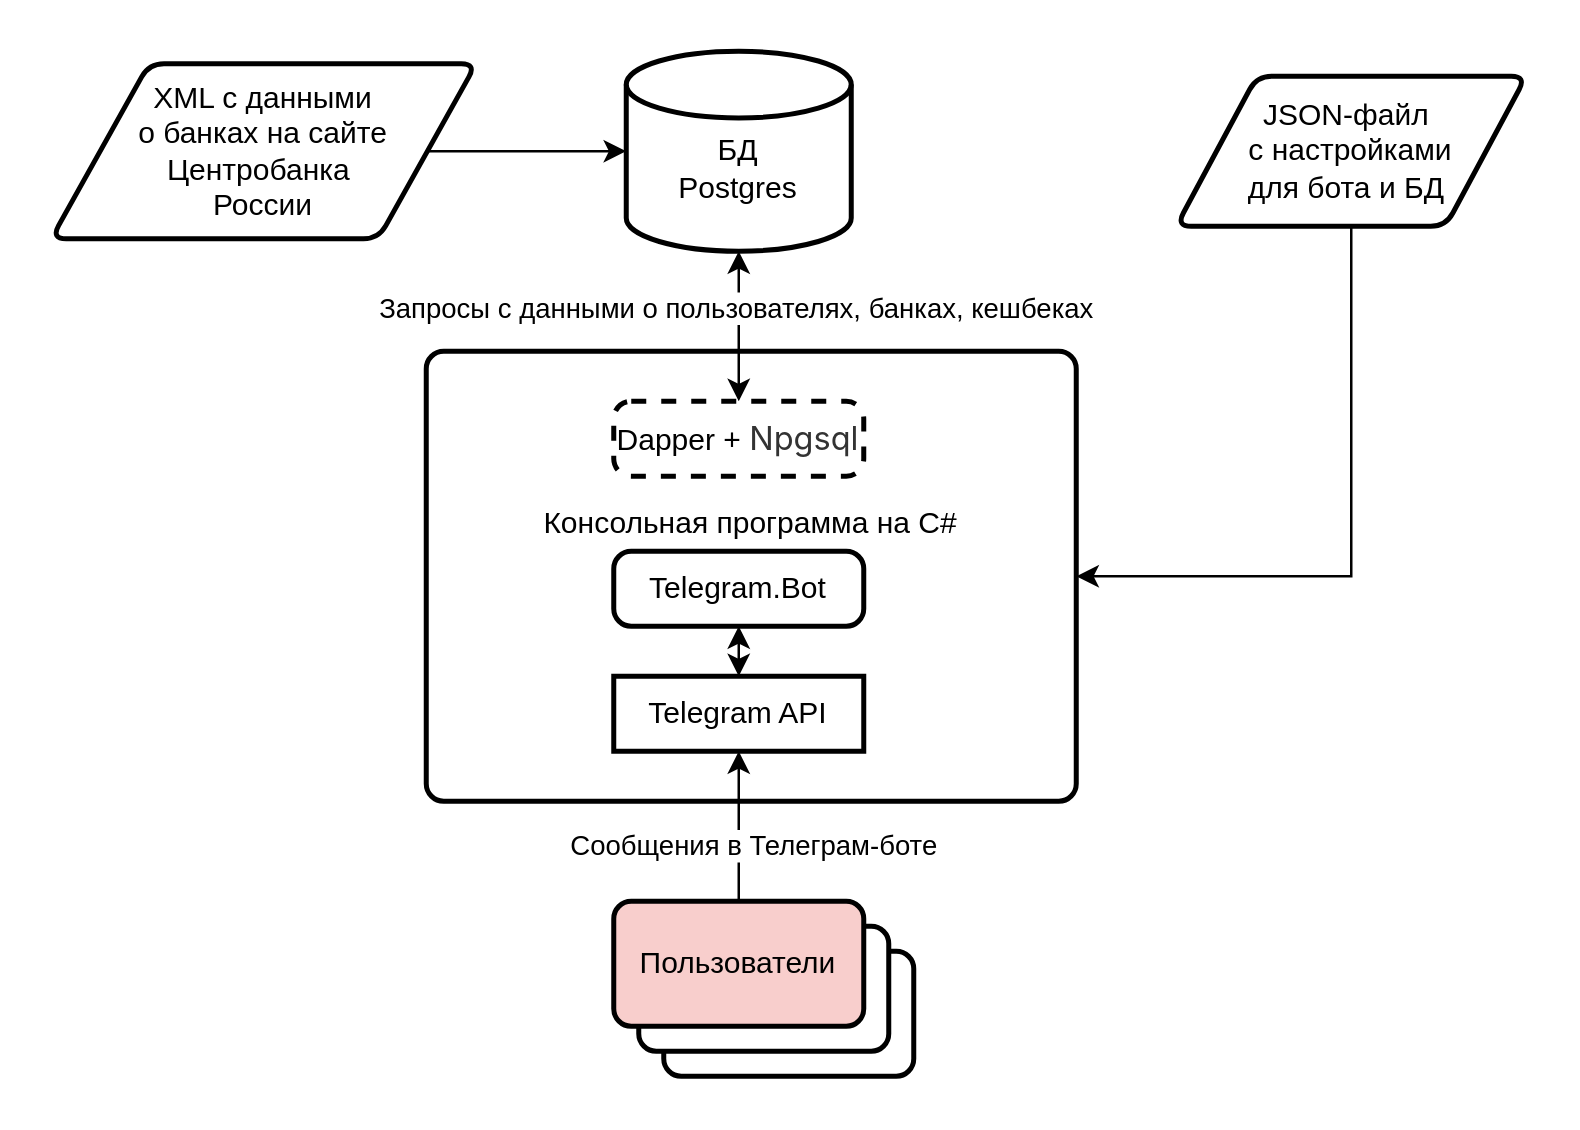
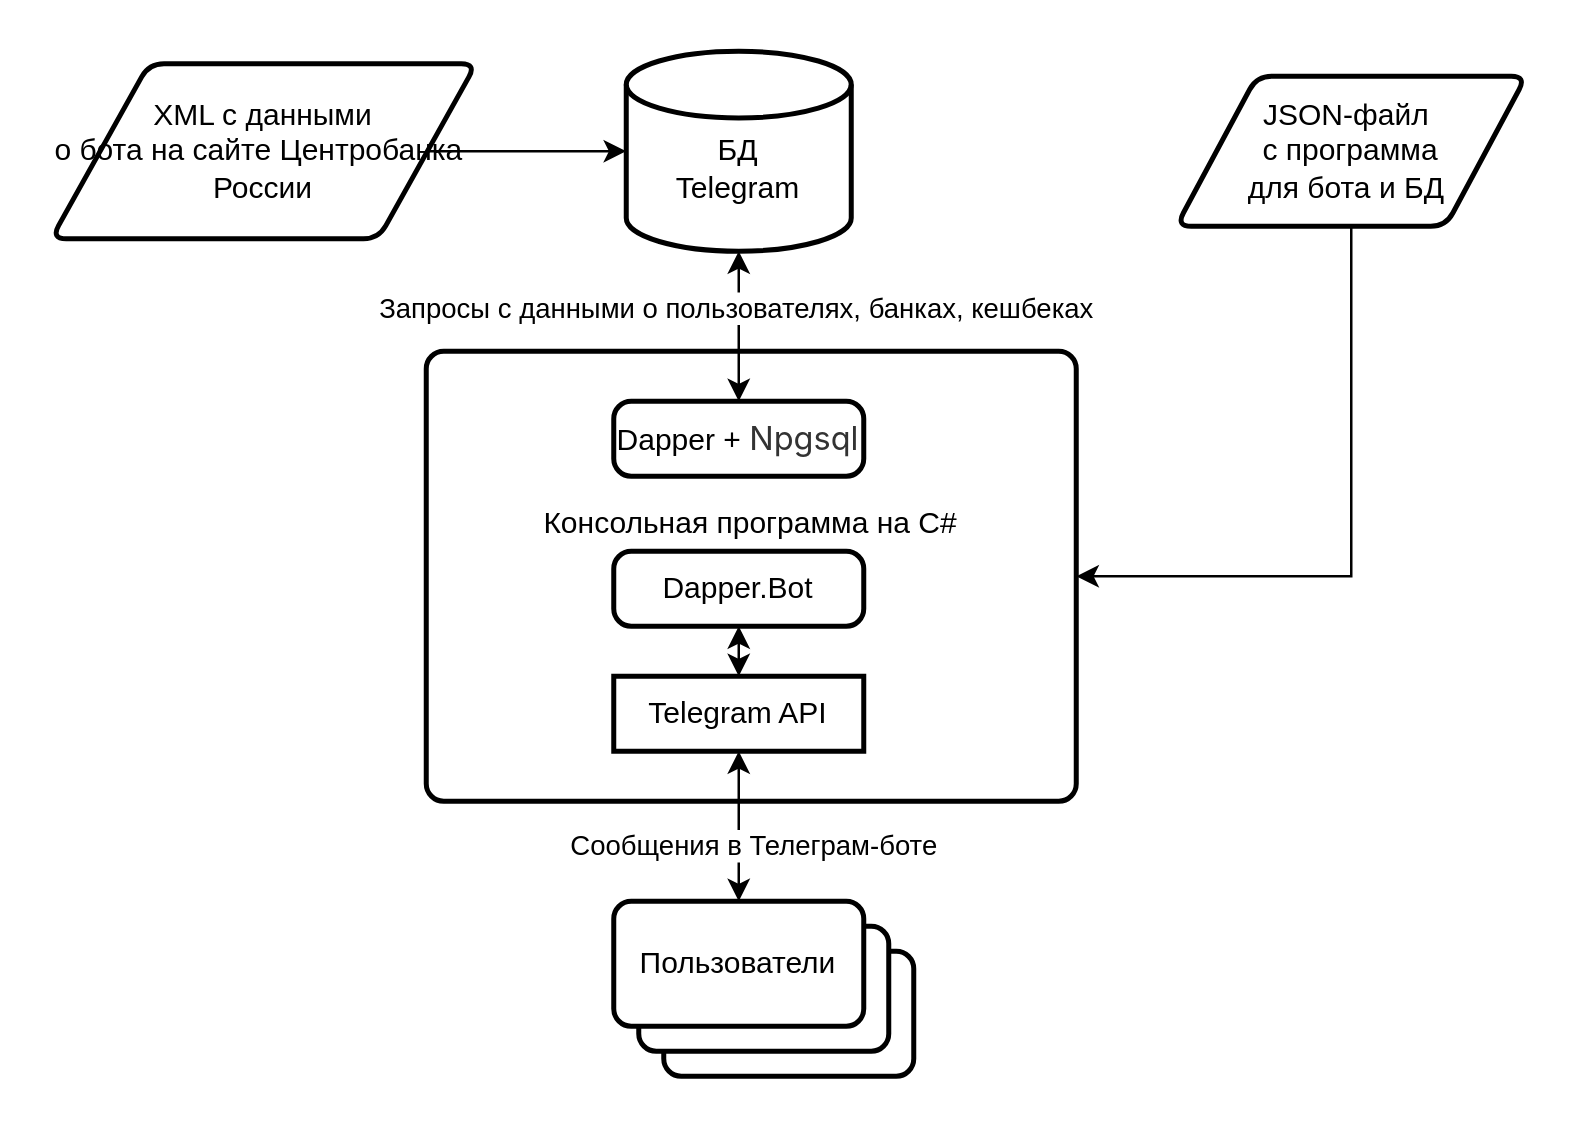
node "XML с данными о банках на сайте Центробанка России": label "XML с данными о банках на сайте Центробанка России" -> "XML с данными о бота на сайте Центробанка России"
node "БД Postgres": label "БД Postgres" -> "БД Telegram"
node "JSON-файл с настройками для бота и БД": label "JSON-файл с настройками для бота и БД" -> "JSON-файл с программа для бота и БД"
node "Dapper + Npgsql": style dashed -> solid
node "Telegram.Bot": label "Telegram.Bot" -> "Dapper.Bot"
edge "Пользователи" -> "Telegram API": arrowhead none -> classic
node "Пользователи": fillcolor #f8cecc -> #ffffff
